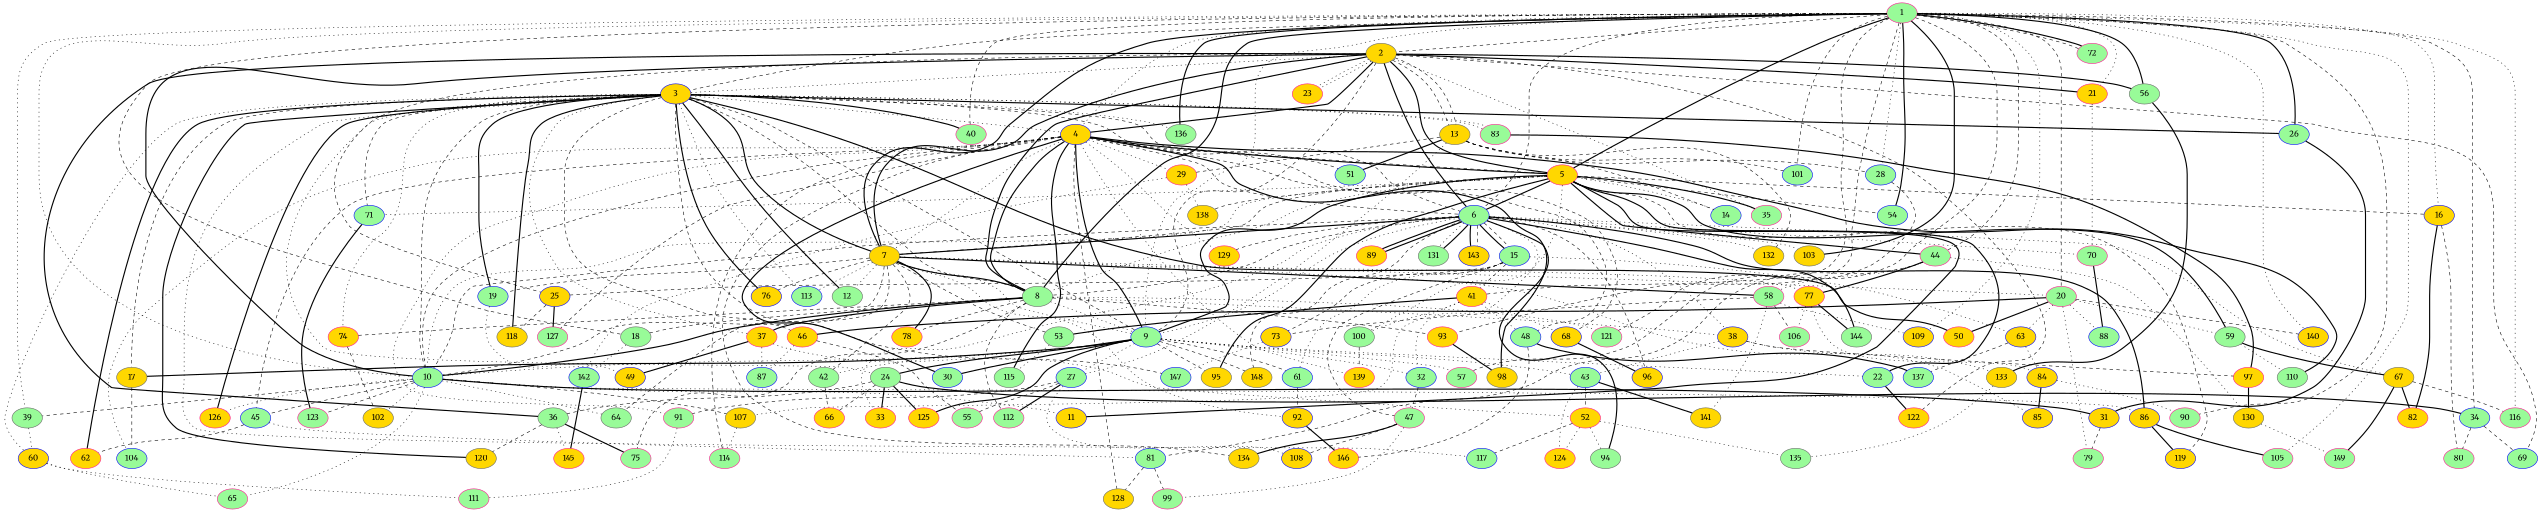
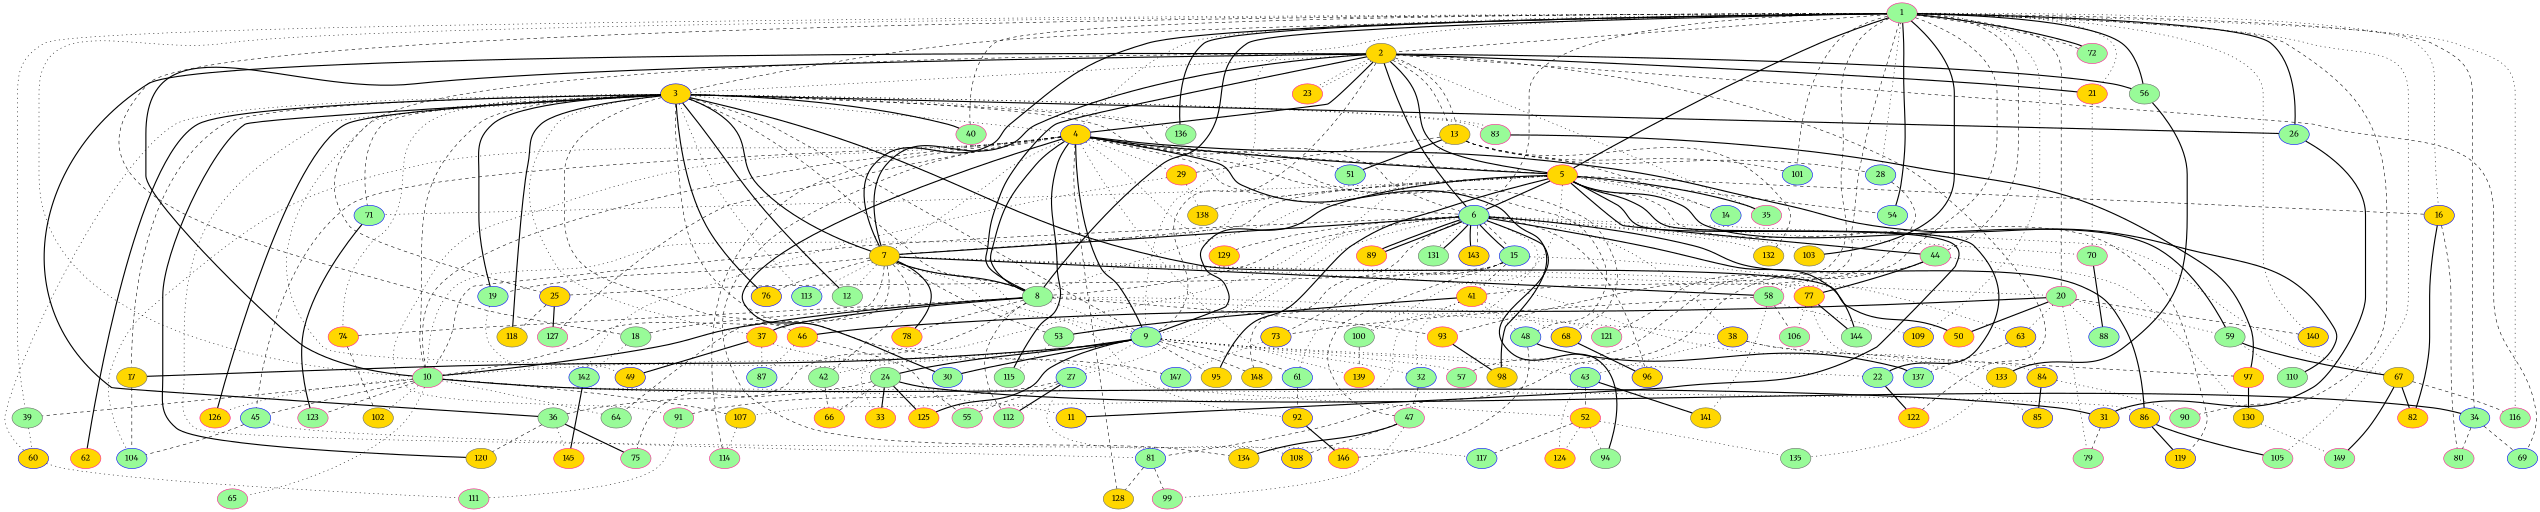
node "10": color blue -> deeppink
edge "45" -- "62": now "45" -- "104"
edge "60" -- "65": removed
